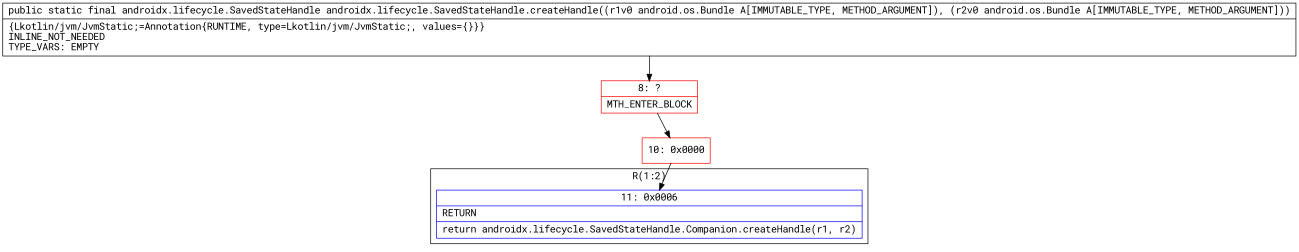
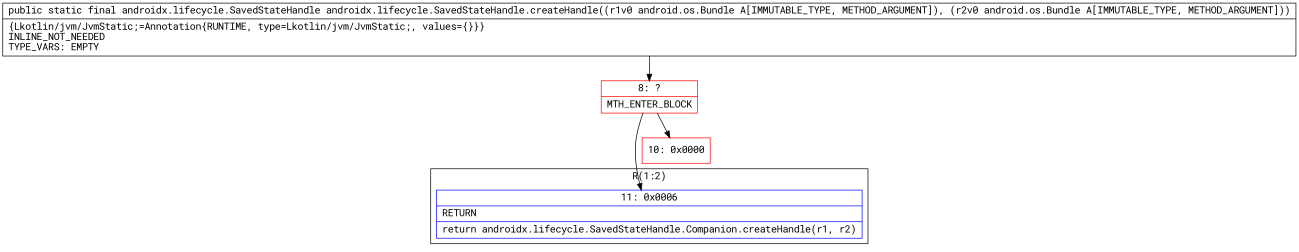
edge "10: 0x0000" -> "11: 0x0006": now "8: ?" -> "11: 0x0006"
